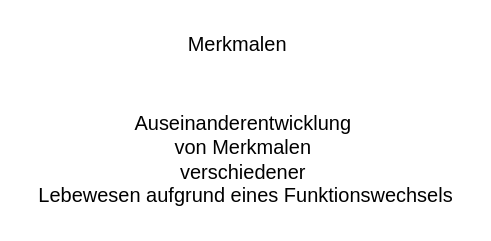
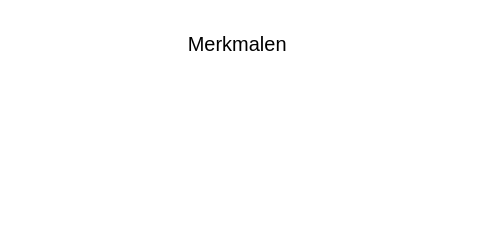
node "Auseinanderentwicklung von Merkmalen verschiedener Lebewesen aufgrund eines Funktionswechsels": removed
